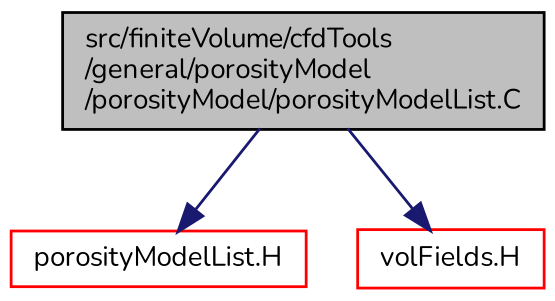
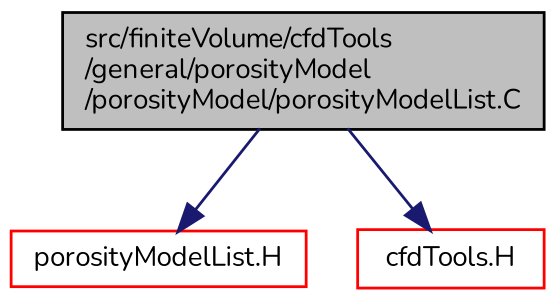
node "volFields.H": label "volFields.H" -> "cfdTools.H"
